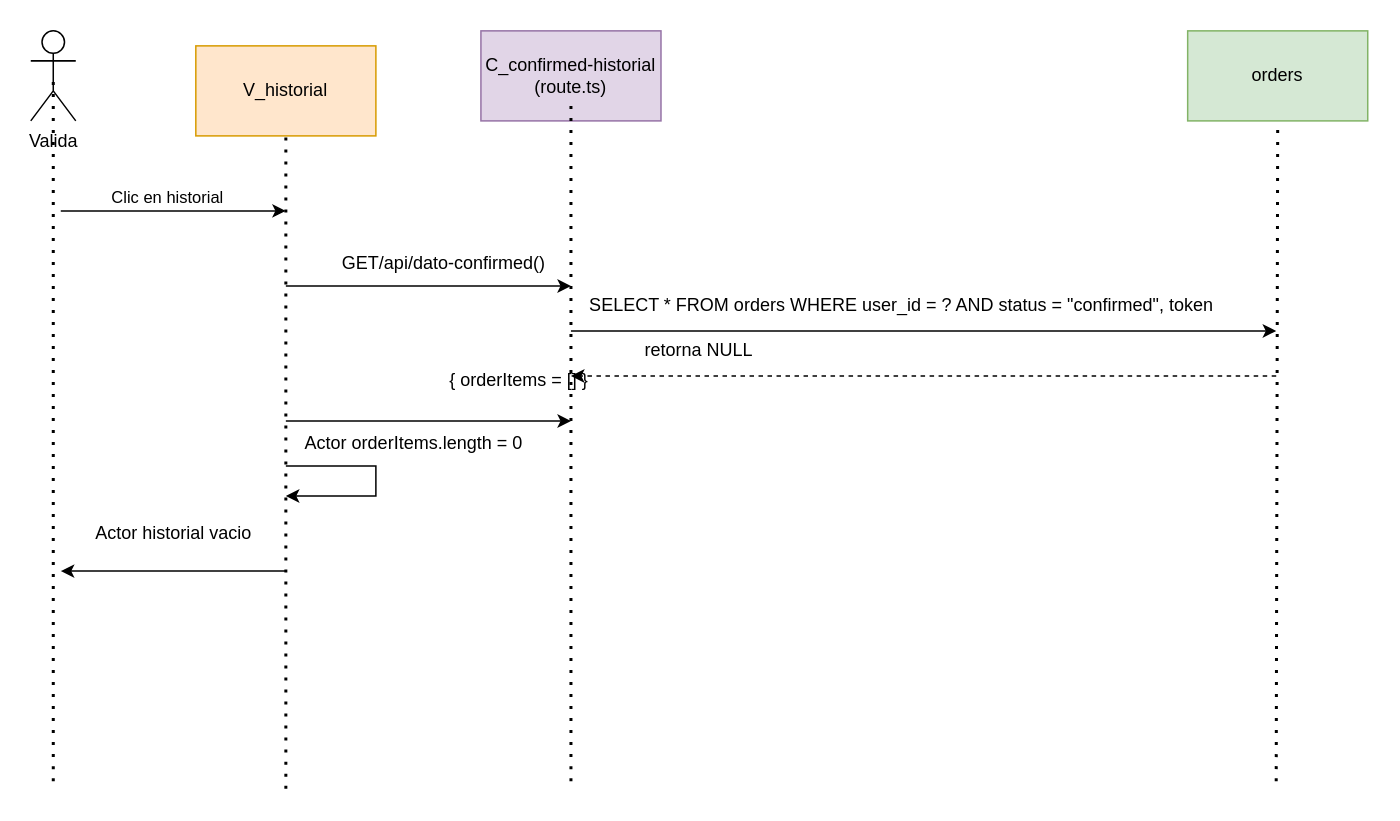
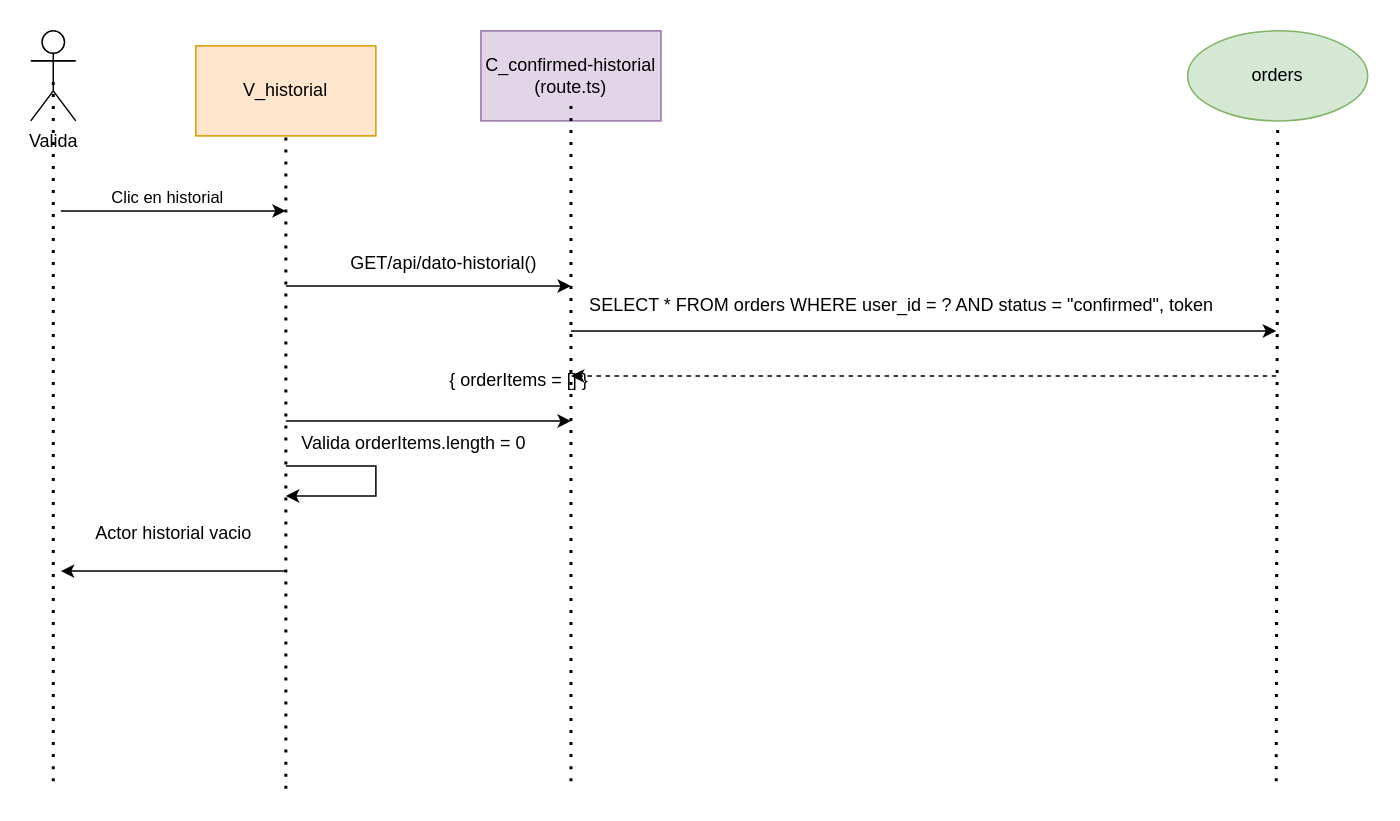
node "orders": shape rectangle -> ellipse
node "GET/api/dato-confirmed()": label "GET/api/dato-confirmed()" -> "GET/api/dato-historial()"
node "retorna NULL": removed
node "Actor orderItems.length = 0": label "Actor orderItems.length = 0" -> "Valida orderItems.length = 0"
